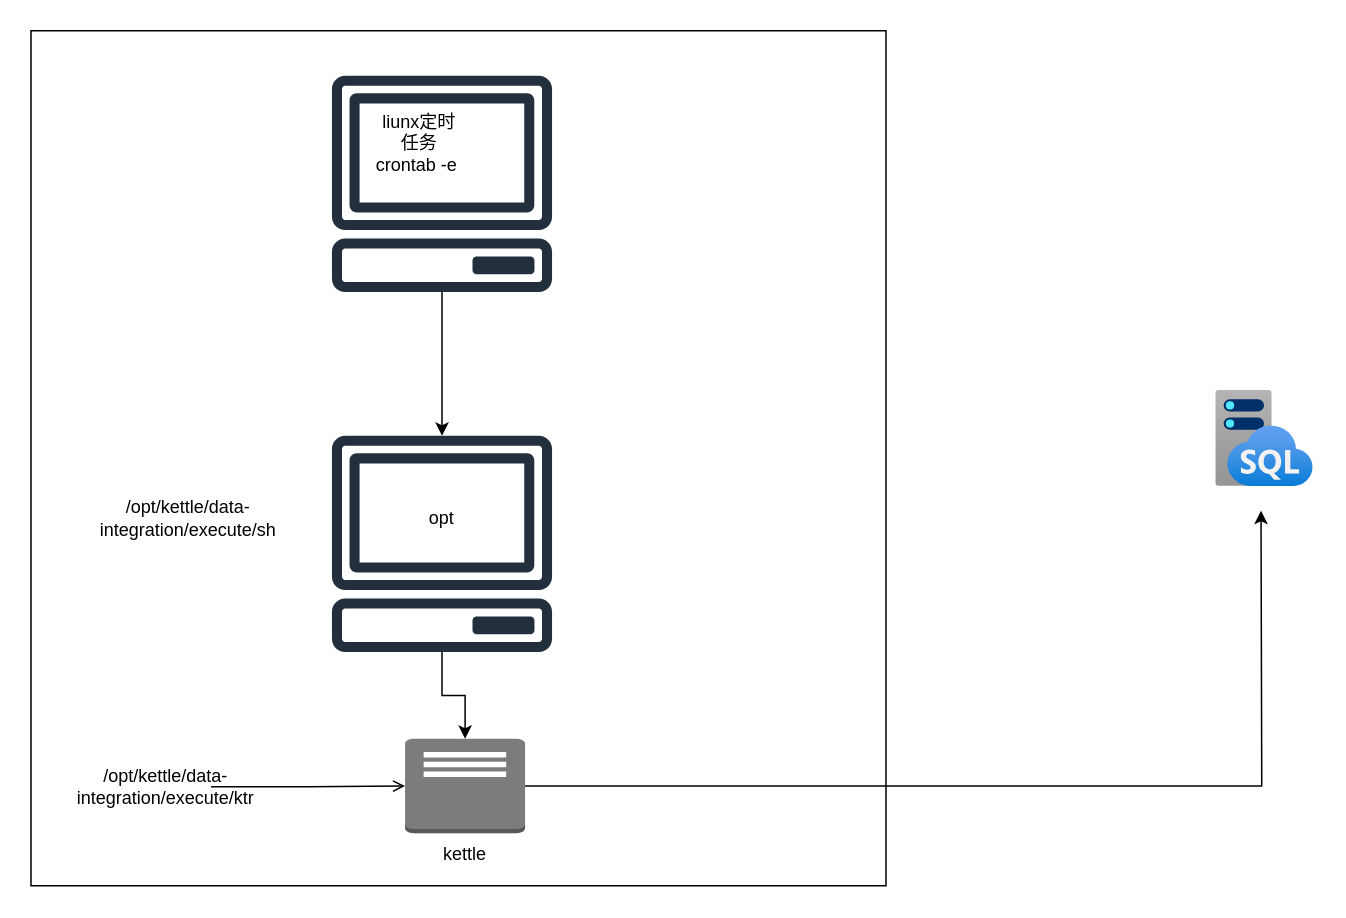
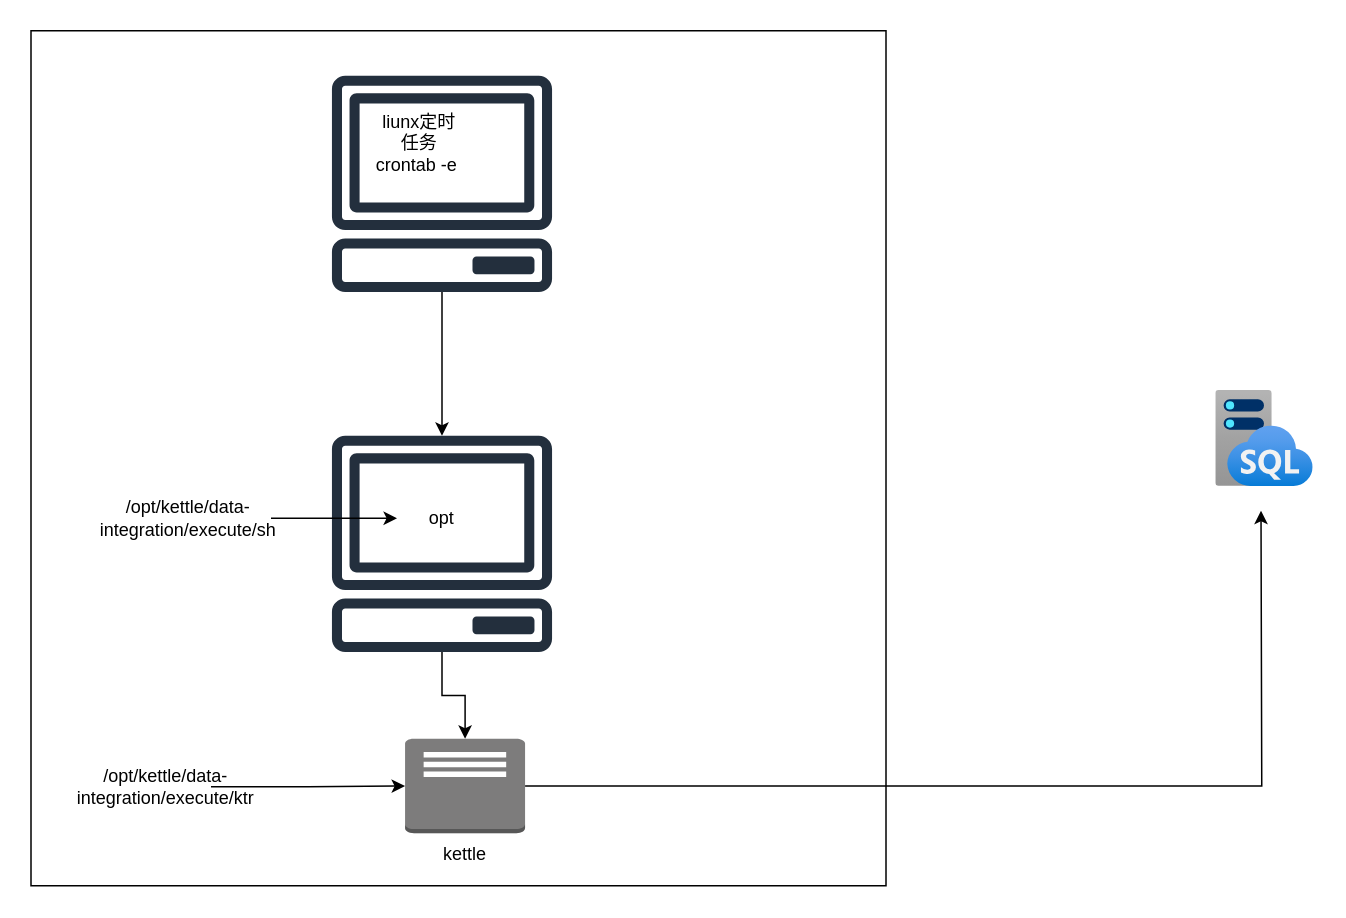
edge "/opt/kettle/data-integration/execute/sh" -> "opt": added
edge "/opt/kettle/data-integration/execute/ktr" -> "kettle": arrowhead open -> classic
